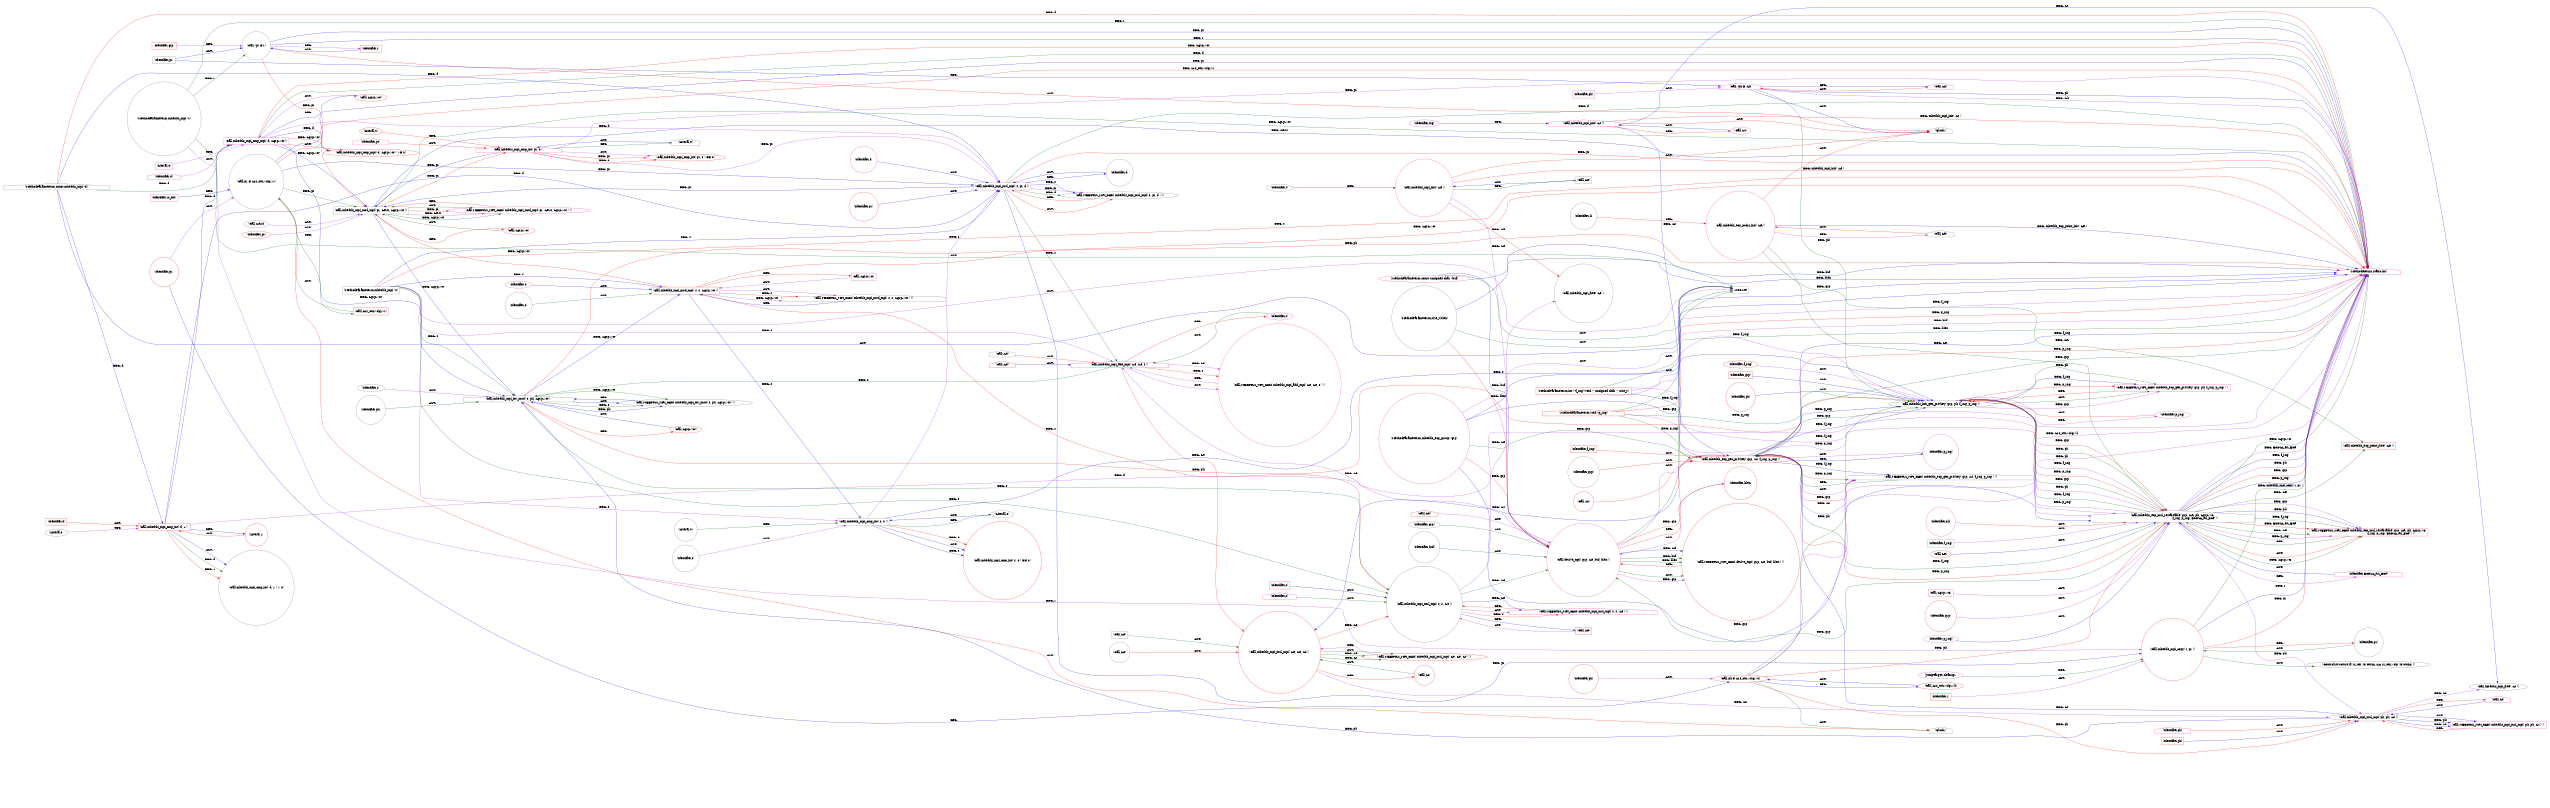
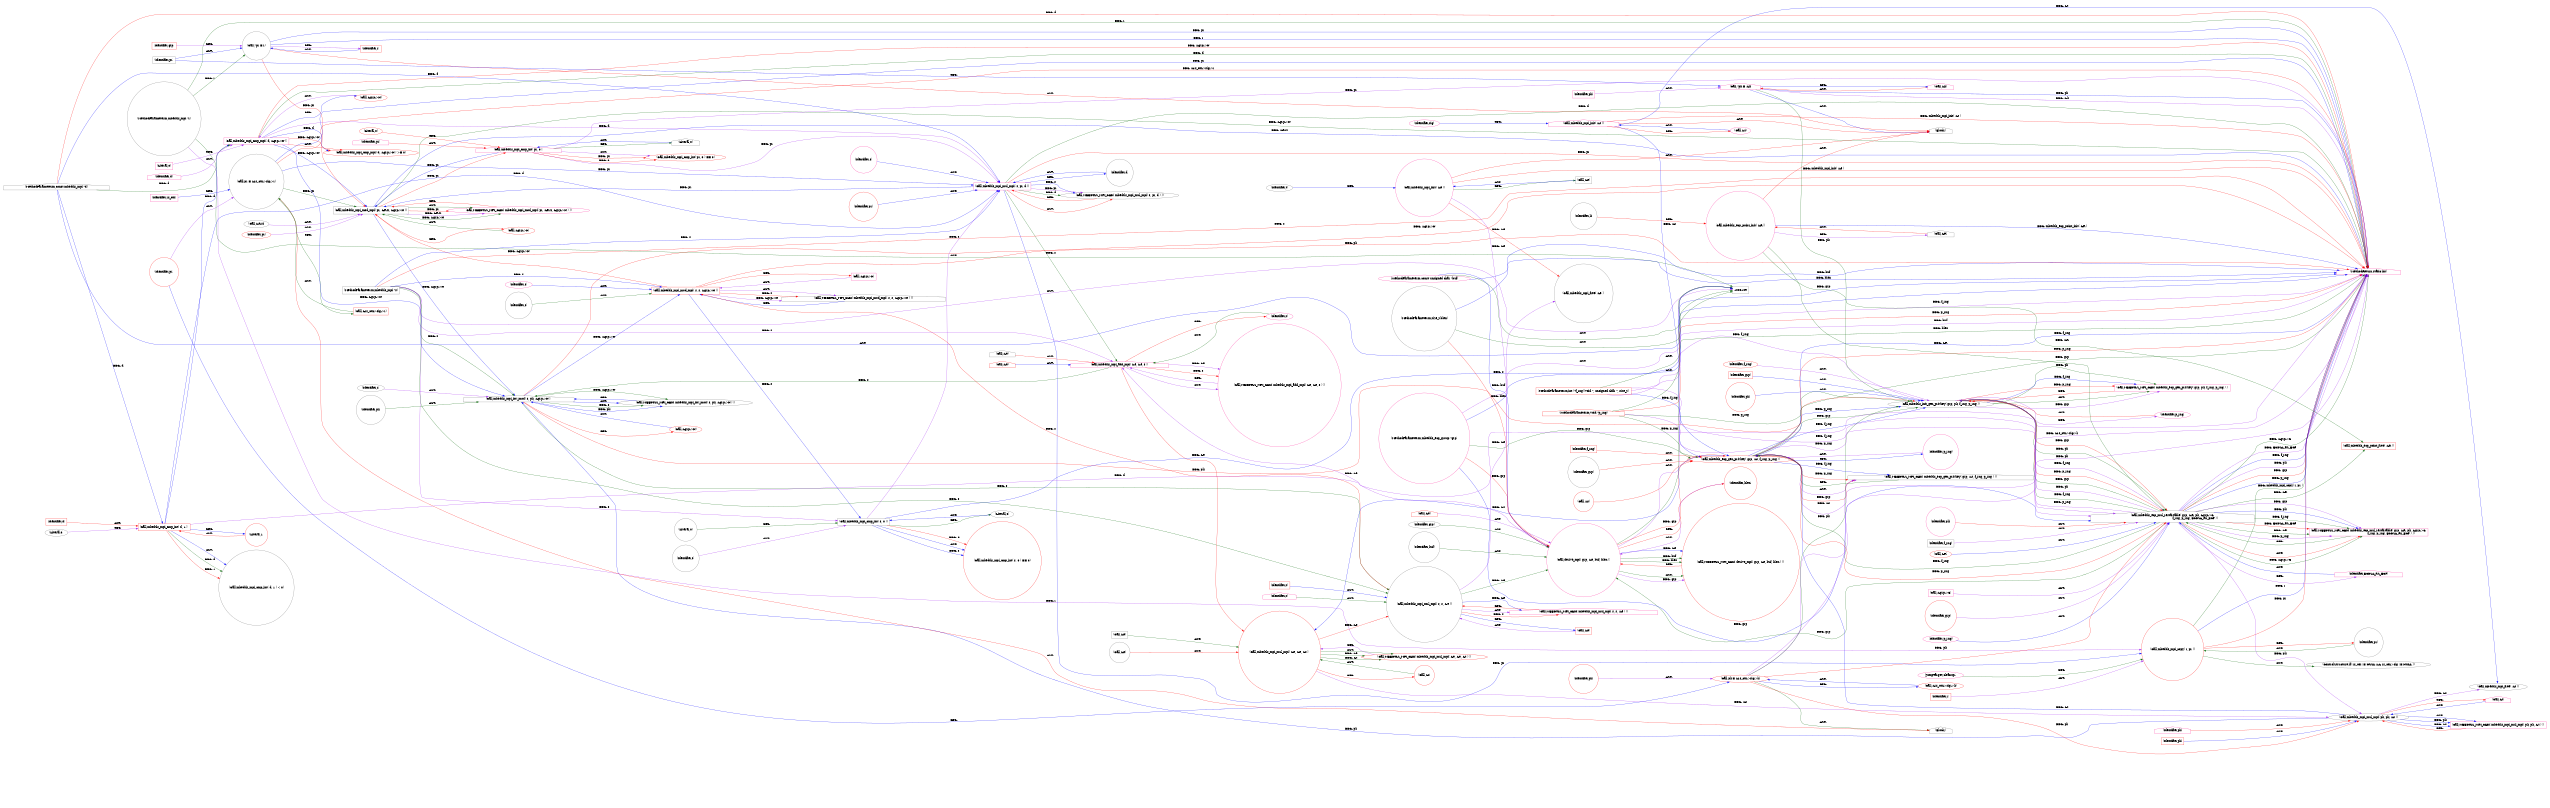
edge "(MethodParameterIn,mbedtls_ecp_group *grp)" -> "(Call,mbedtls_init_gen_privkey( grp, pk, f_rng, p_rng ))": removed, label "DDG: grp"
